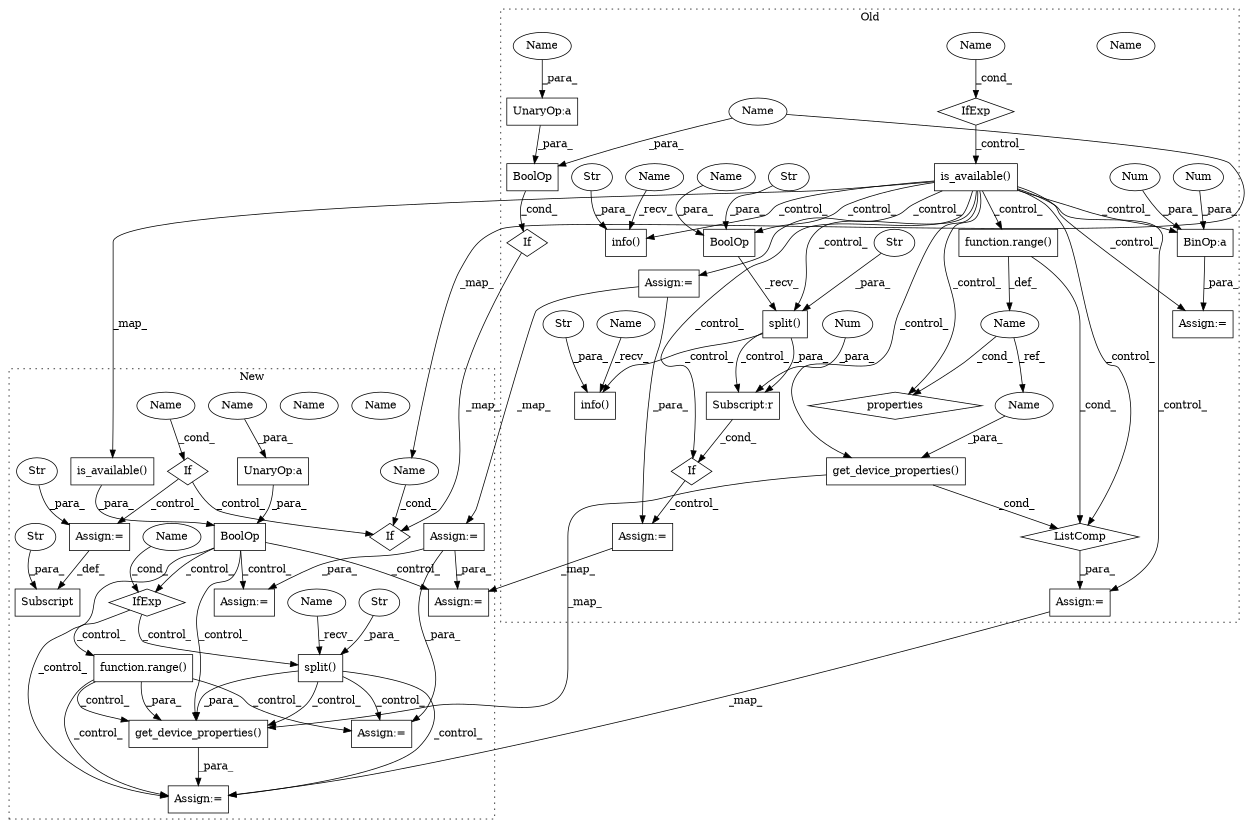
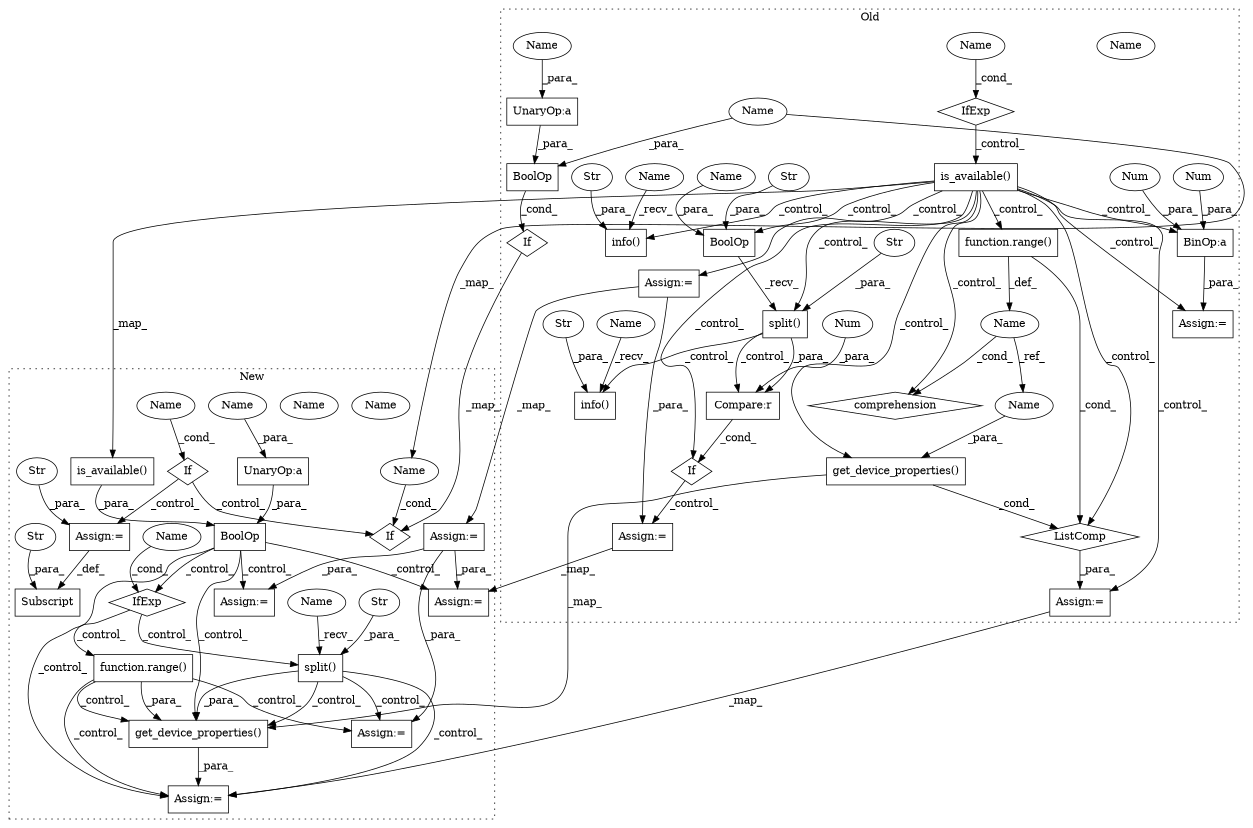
node "Subscript:r": label "Subscript:r" -> "Compare:r"
node "properties": label "properties" -> "comprehension"
